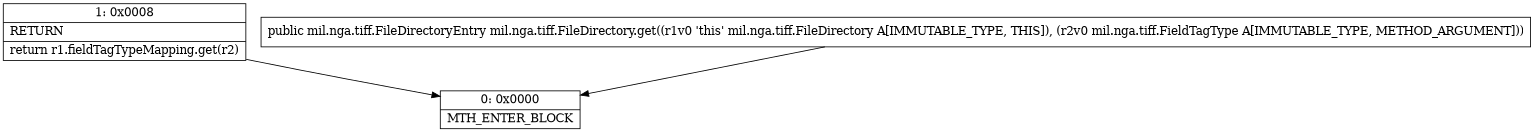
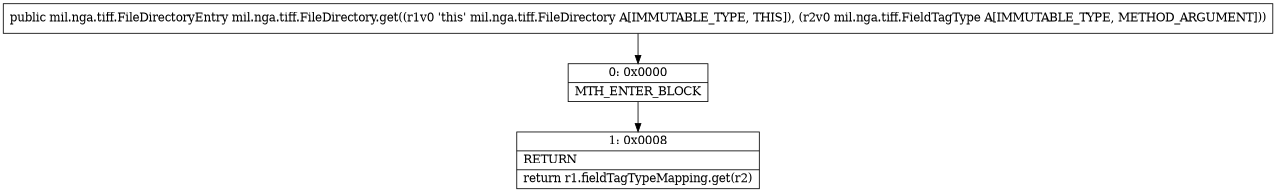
edge "1: 0x0008" -> "0: 0x0000": reversed
